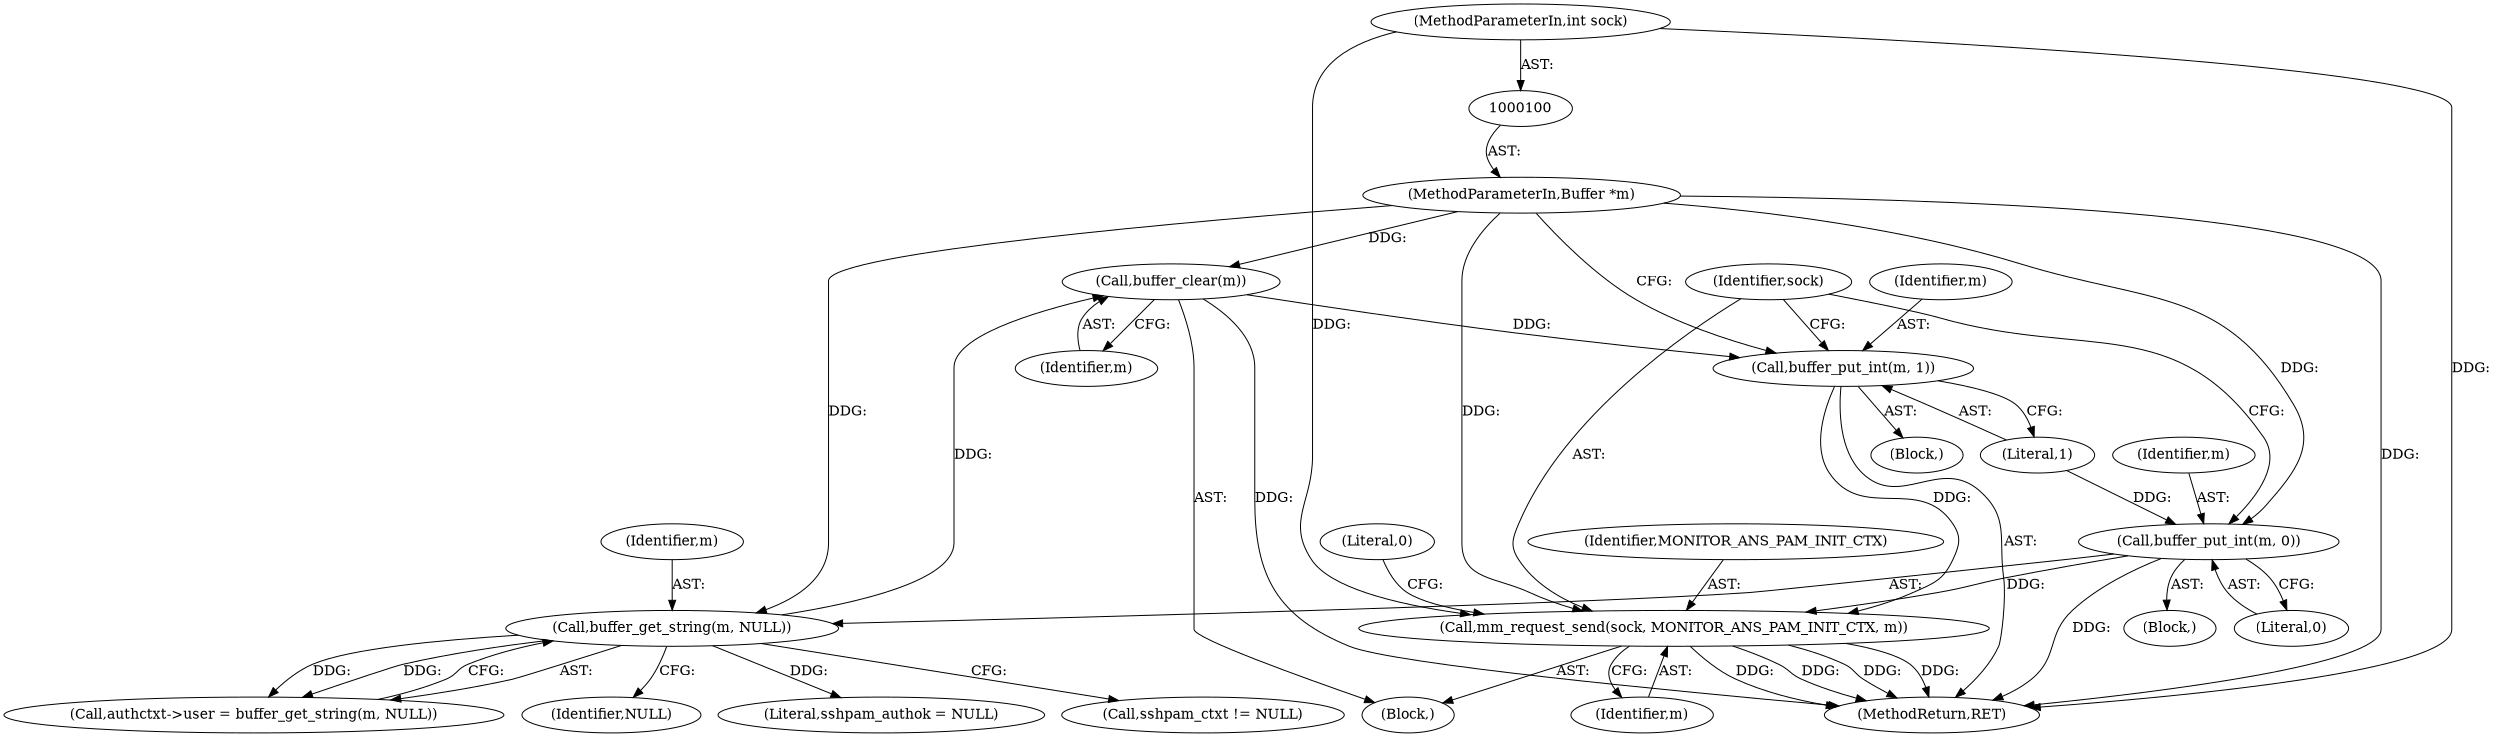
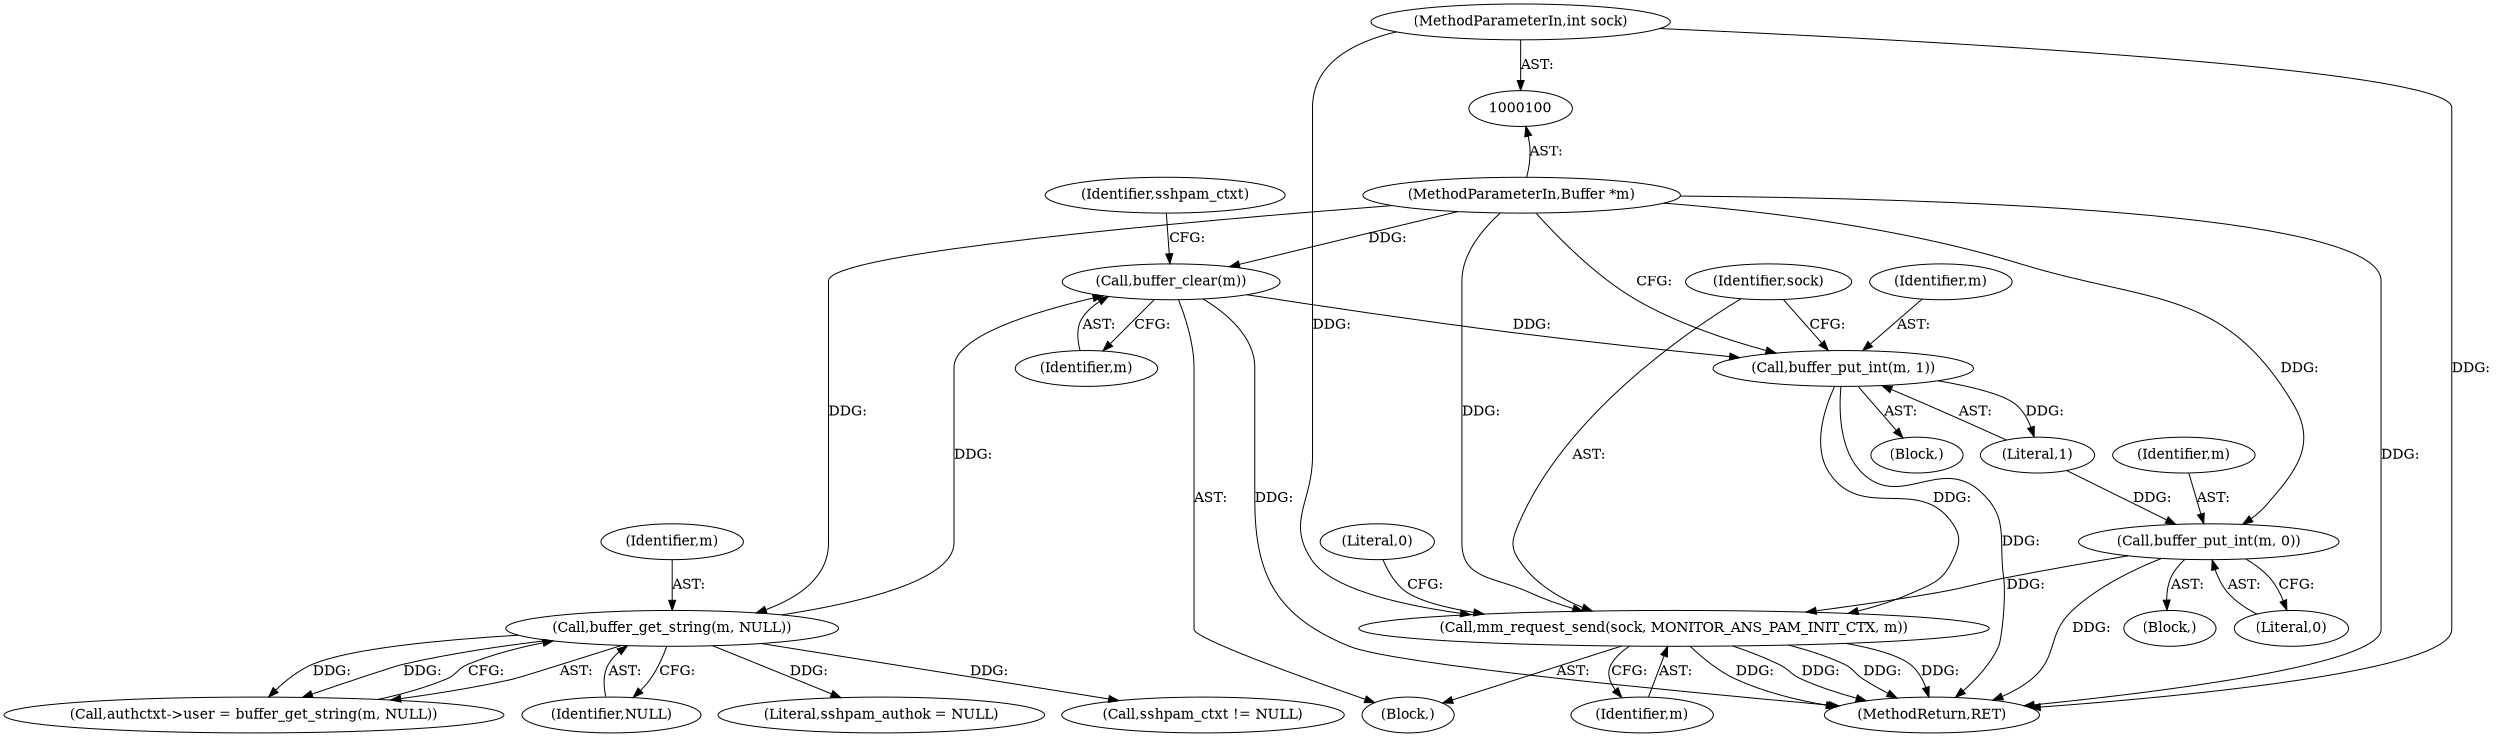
edge "1000100" -> "(MethodParameterIn,Buffer *m)": reversed
node "(Identifier,sshpam_ctxt)": added
edge "(Identifier,sock)" -> "(Call,buffer_put_int(m, 0))": removed, label "CFG:"
edge "(Call,buffer_put_int(m, 1))" -> "(Literal,1)": label "CFG: " -> "DDG: "
node "(Identifier,MONITOR_ANS_PAM_INIT_CTX)": removed
edge "(Call,buffer_put_int(m, 1))" -> "(MethodReturn,RET)": label "AST: " -> "DDG: "
edge "(Call,buffer_put_int(m, 0))" -> "(Call,buffer_get_string(m, NULL))": now "(Identifier,NULL)" -> "(Call,buffer_get_string(m, NULL))"
edge "(Call,buffer_get_string(m, NULL))" -> "(Call,sshpam_ctxt != NULL)": label "CFG: " -> "DDG: "
